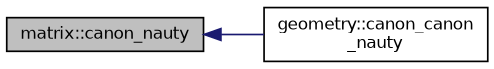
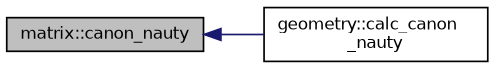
node "geometry::canon_canon _nauty": label "geometry::canon_canon _nauty" -> "geometry::calc_canon _nauty"
